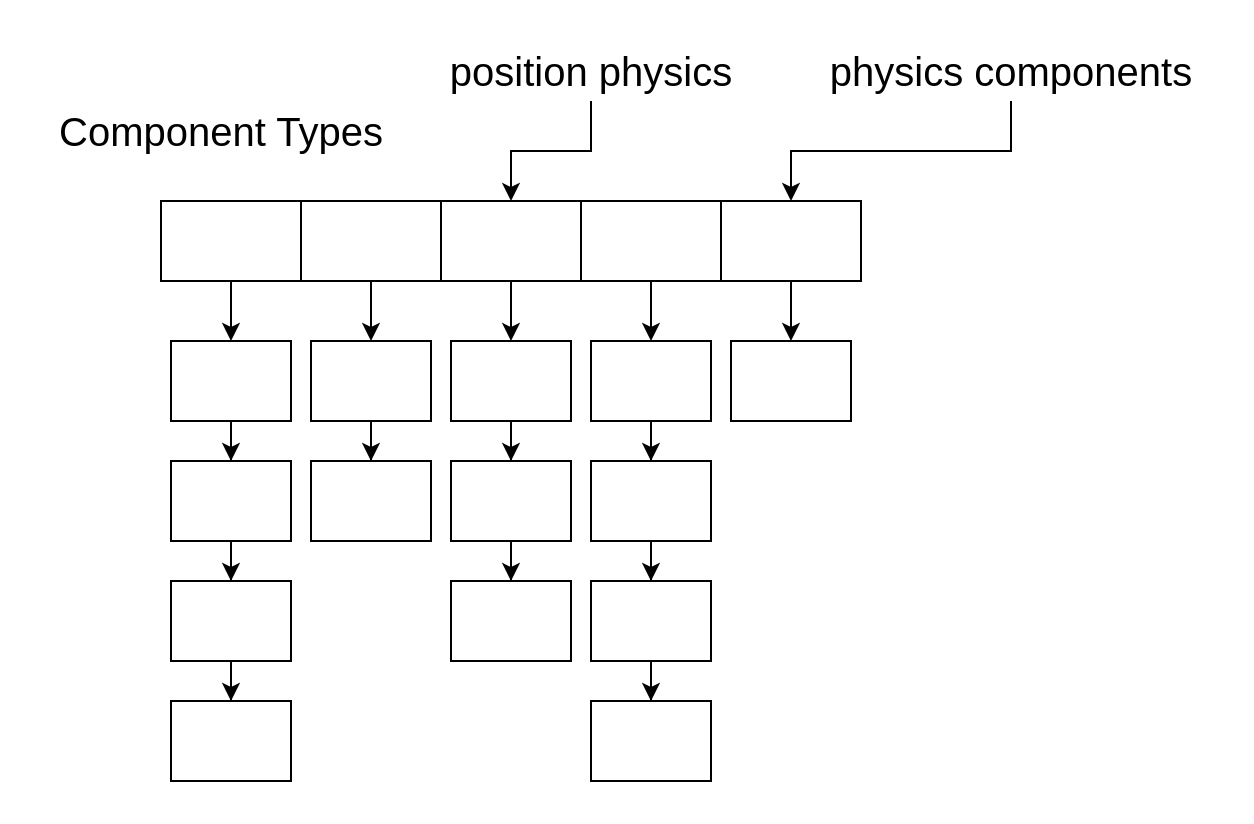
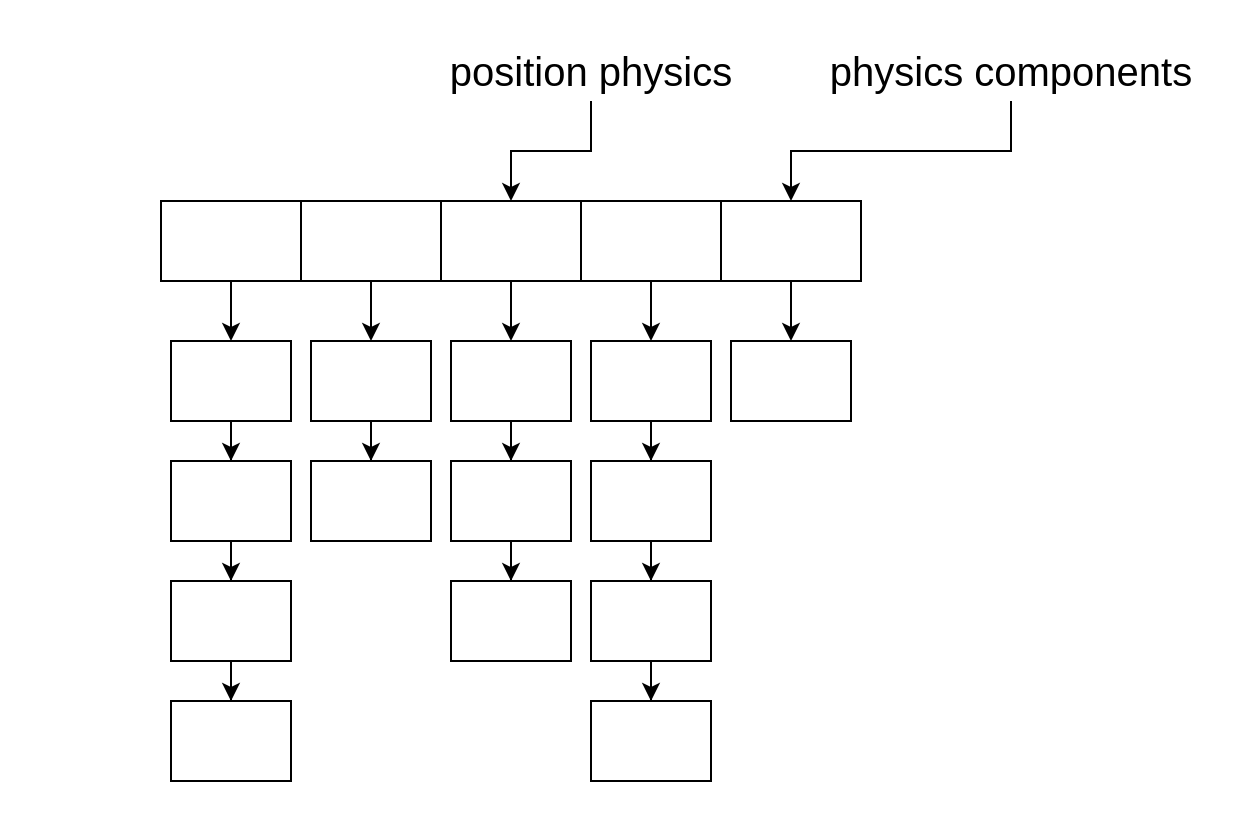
node "Component Types": removed
